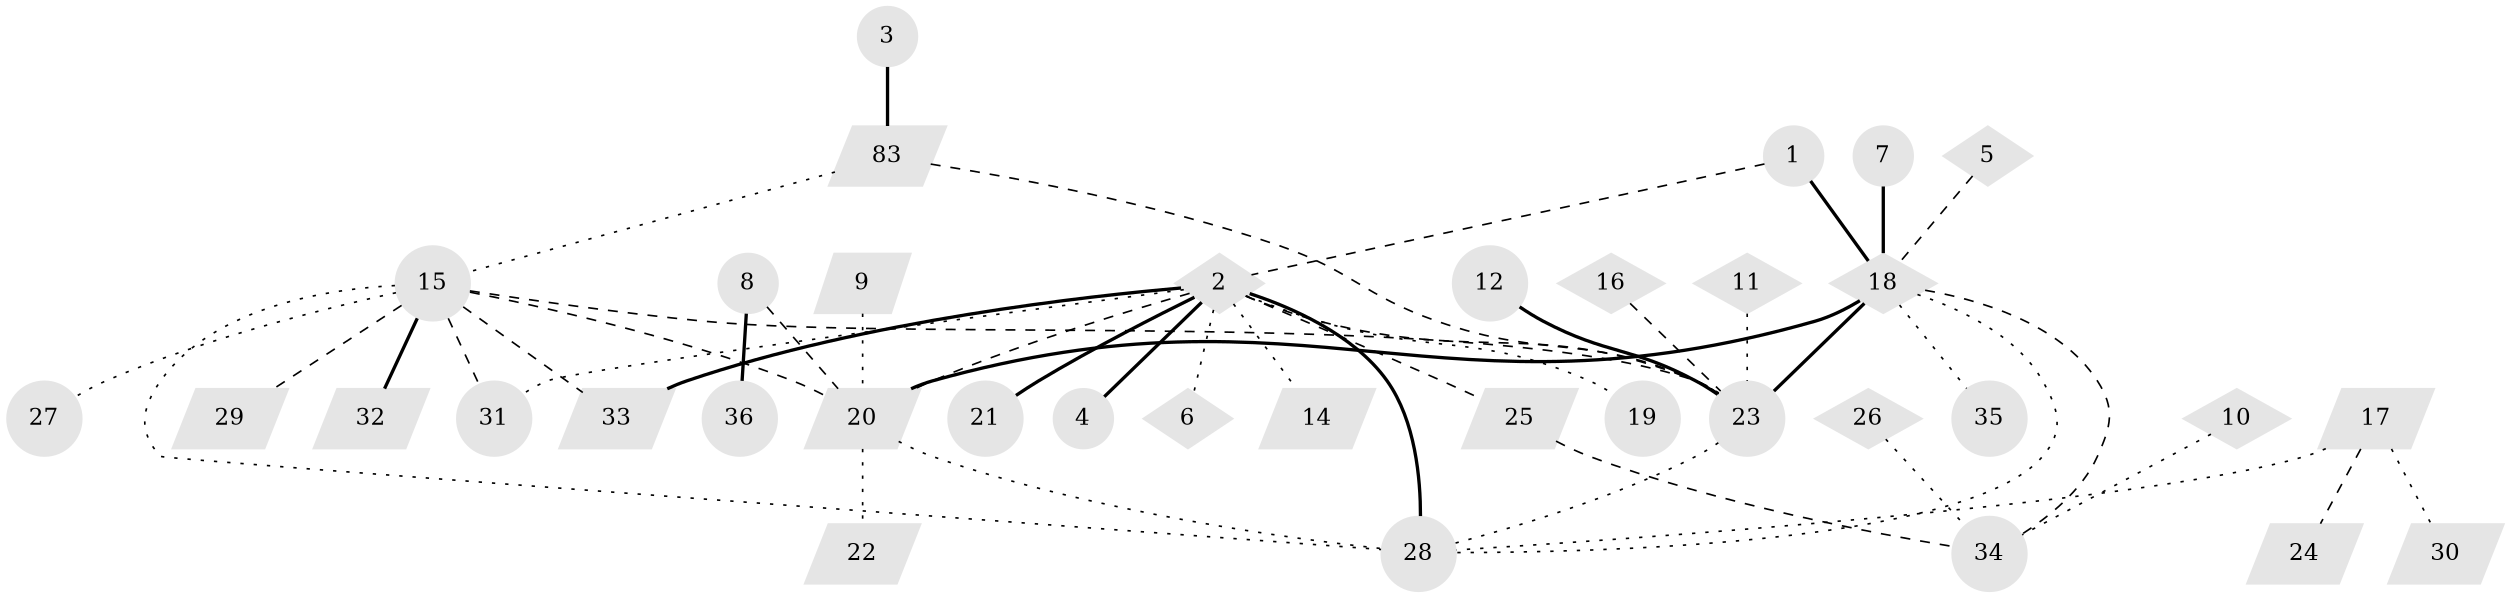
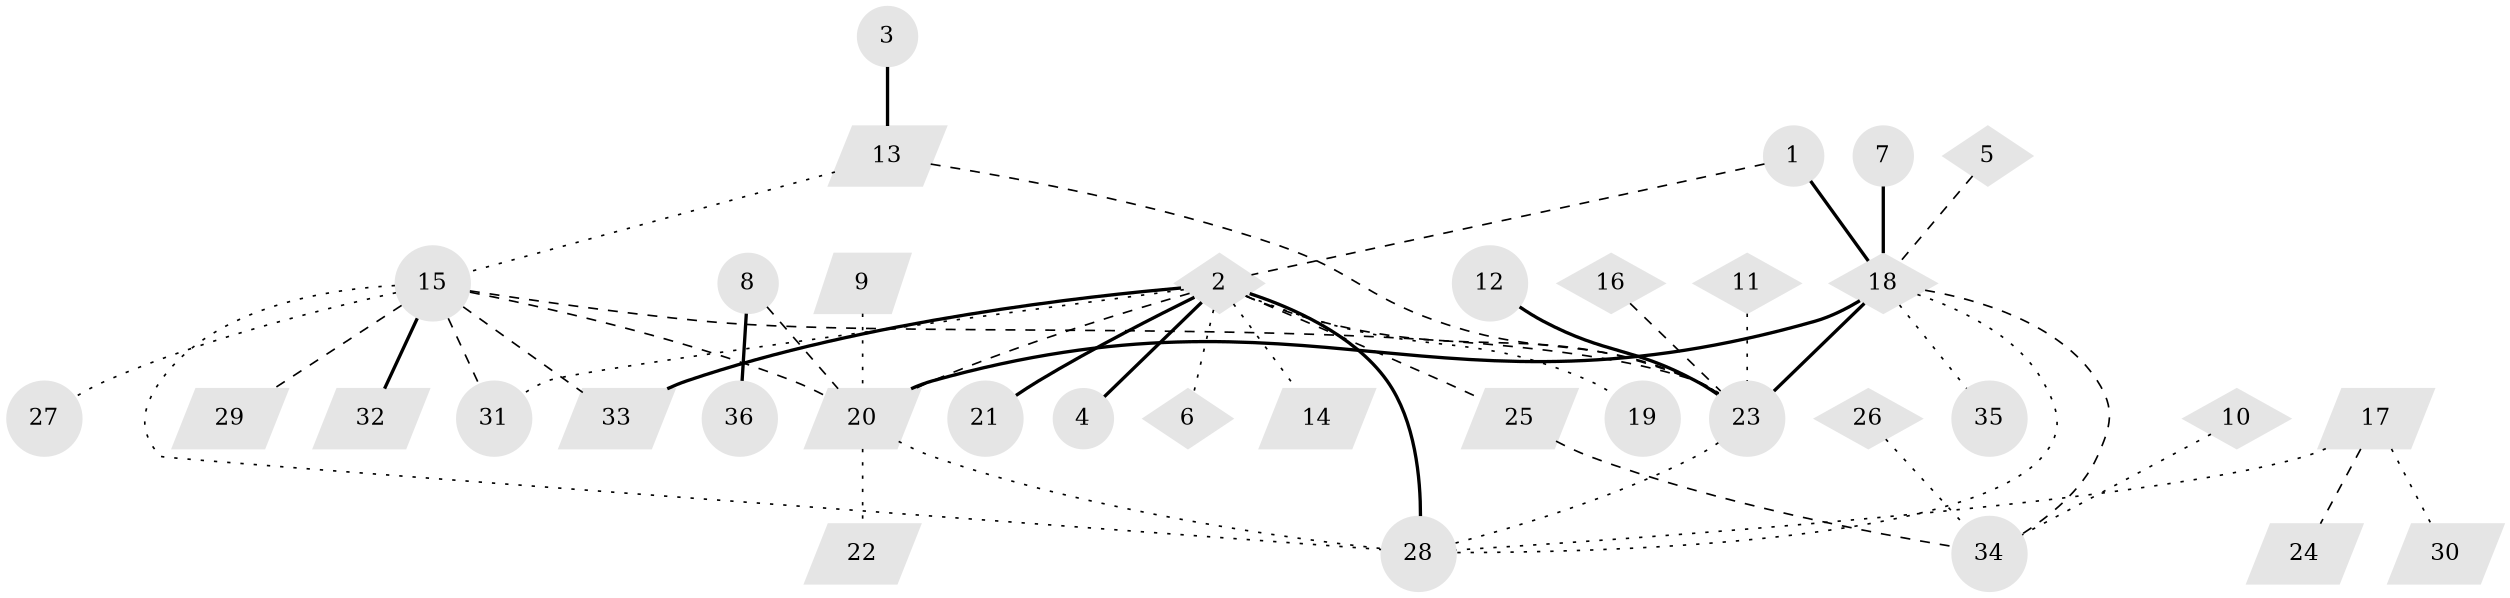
node "83": label "83" -> "13"
